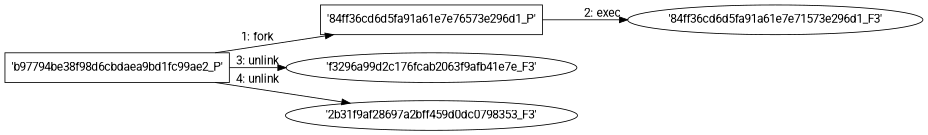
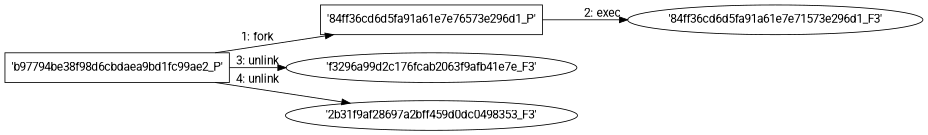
node "'2b31f9af28697a2bff459d0dc0798353_F3'": label "'2b31f9af28697a2bff459d0dc0798353_F3'" -> "'2b31f9af28697a2bff459d0dc0498353_F3'"
